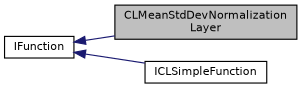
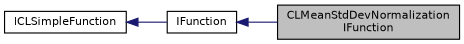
node "CLMeanStdDevNormalization Layer": label "CLMeanStdDevNormalization Layer" -> "CLMeanStdDevNormalization IFunction"
edge "ICLSimpleFunction" -> "IFunction": reversed
